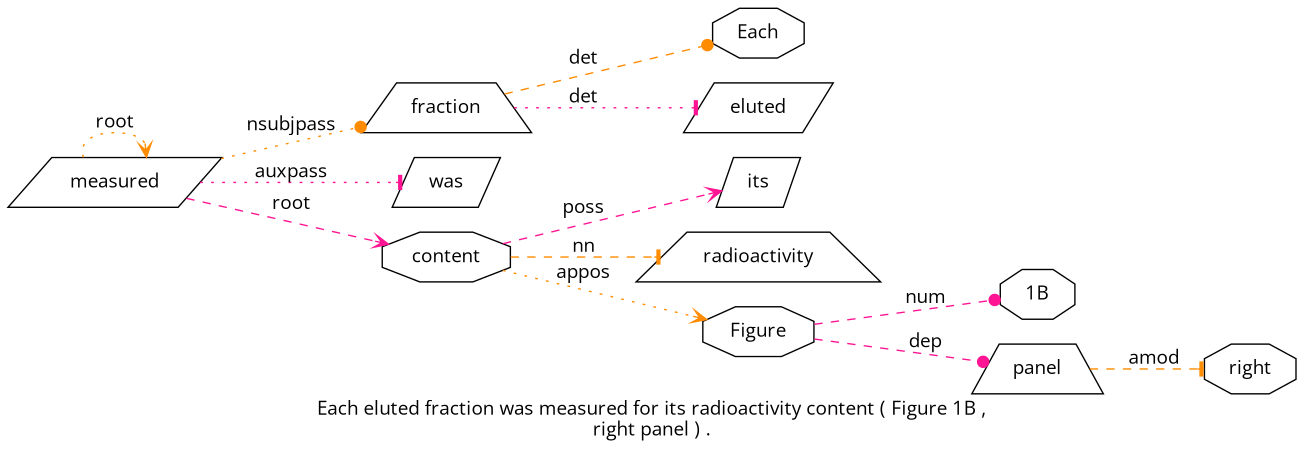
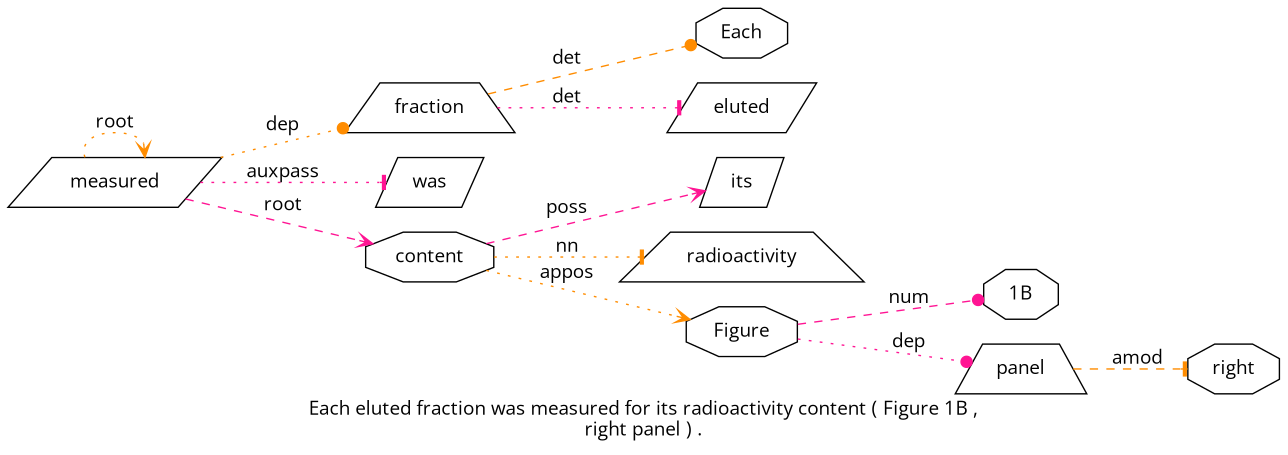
edge "measured" -> "fraction": label "nsubjpass" -> "dep"
edge "content" -> "radioactivity": style dashed -> dotted
edge "Figure" -> "panel": style dashed -> dotted
